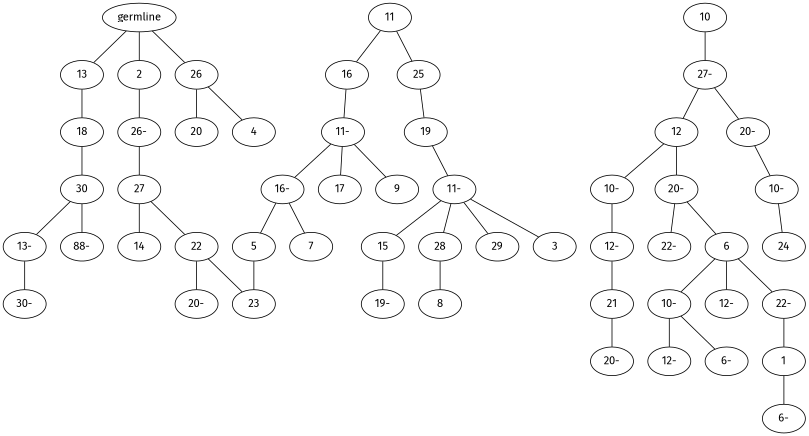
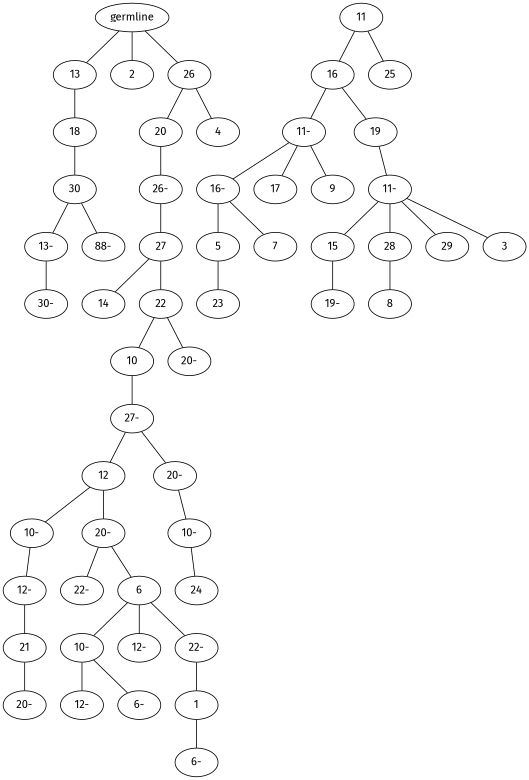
edge "25" -- "19": now "16" -- "19"
edge "2" -- "26-": now "20" -- "26-"
edge "22" -- "23": now "22" -- "10"
